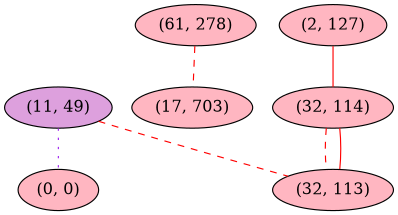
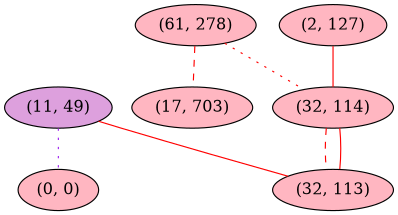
edge "(61, 278)" -- "(32, 114)": added
edge "(11, 49)" -- "(32, 113)": style dashed -> solid
